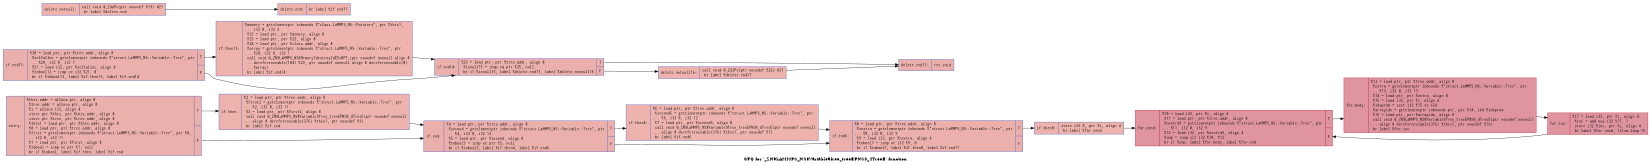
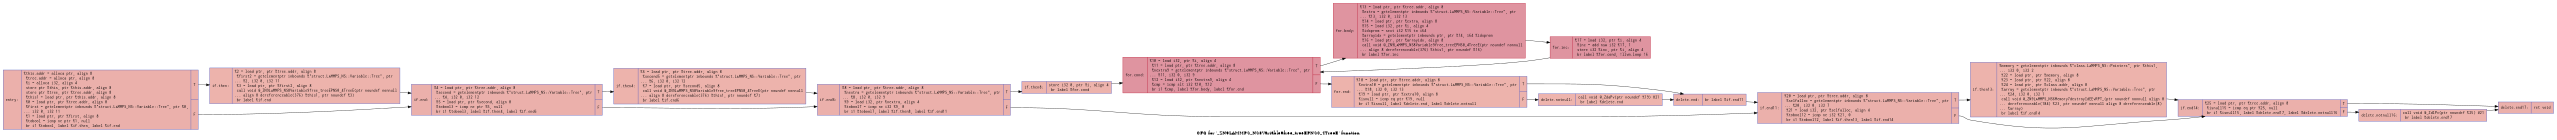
node "for.end:": added
edge "delete.end:" -> "if.end11:": added
edge "if.end6:" -> "if.end11:": added
